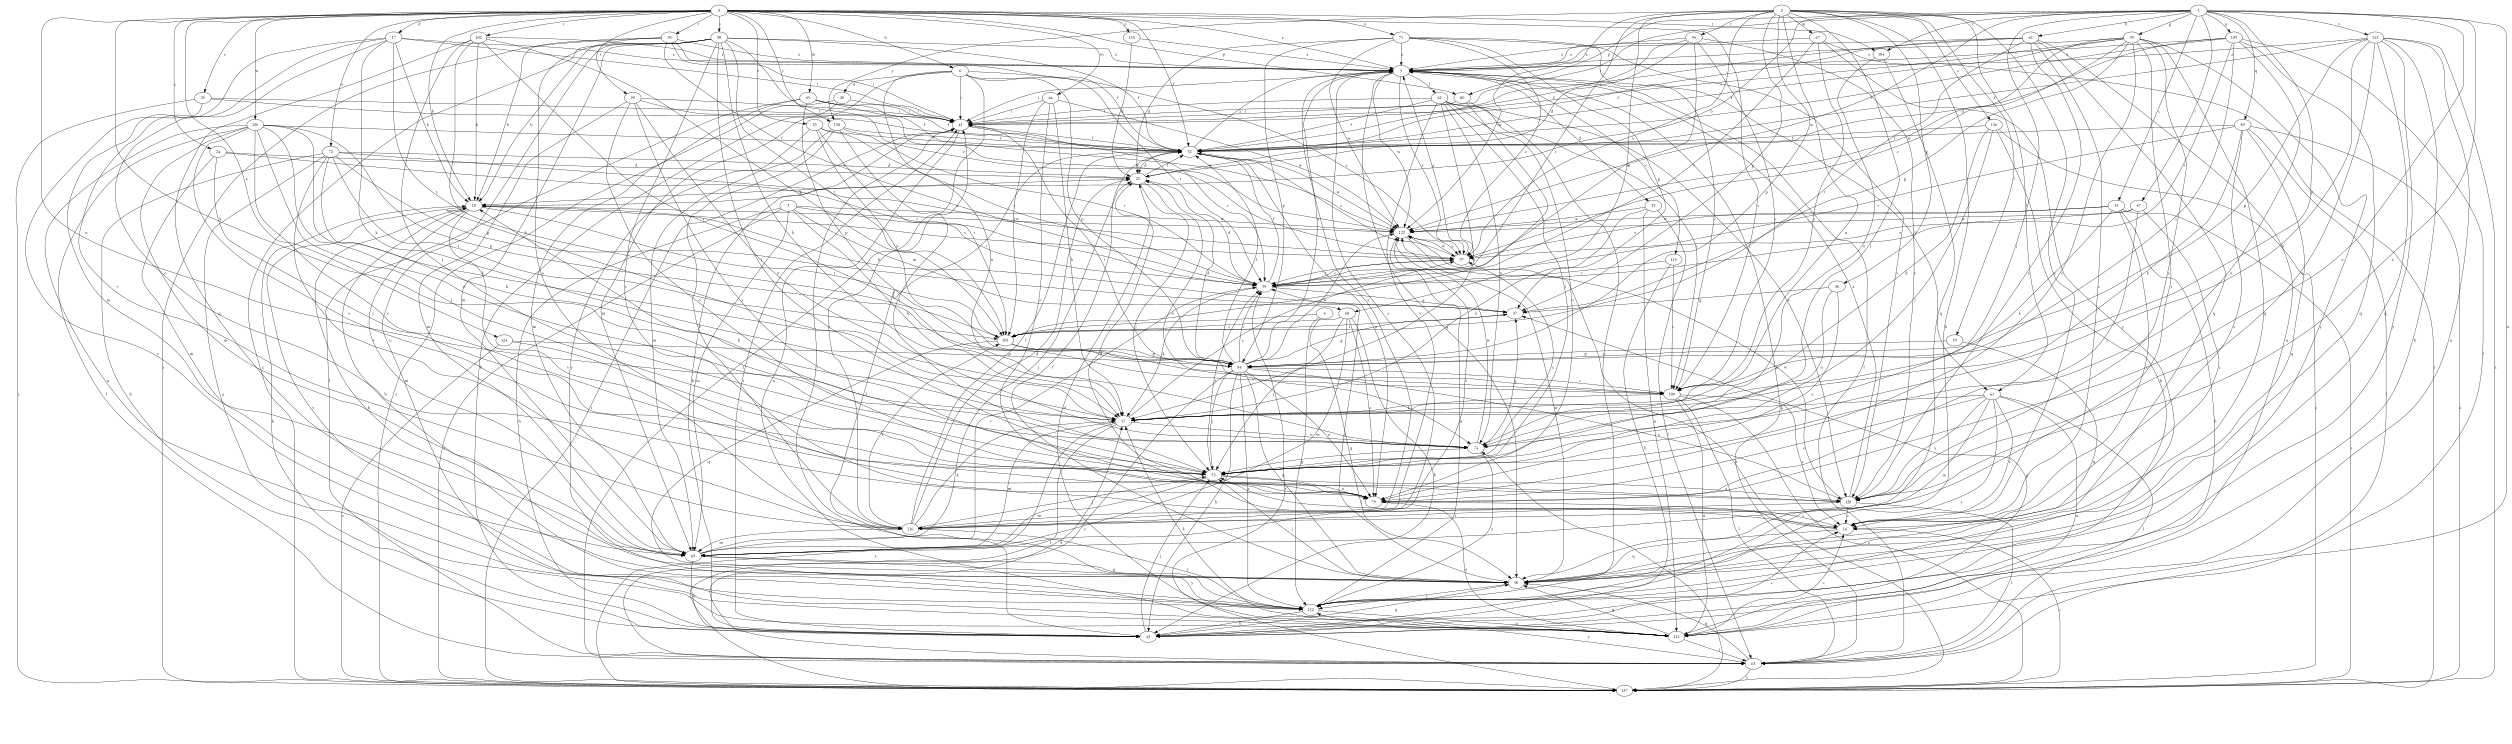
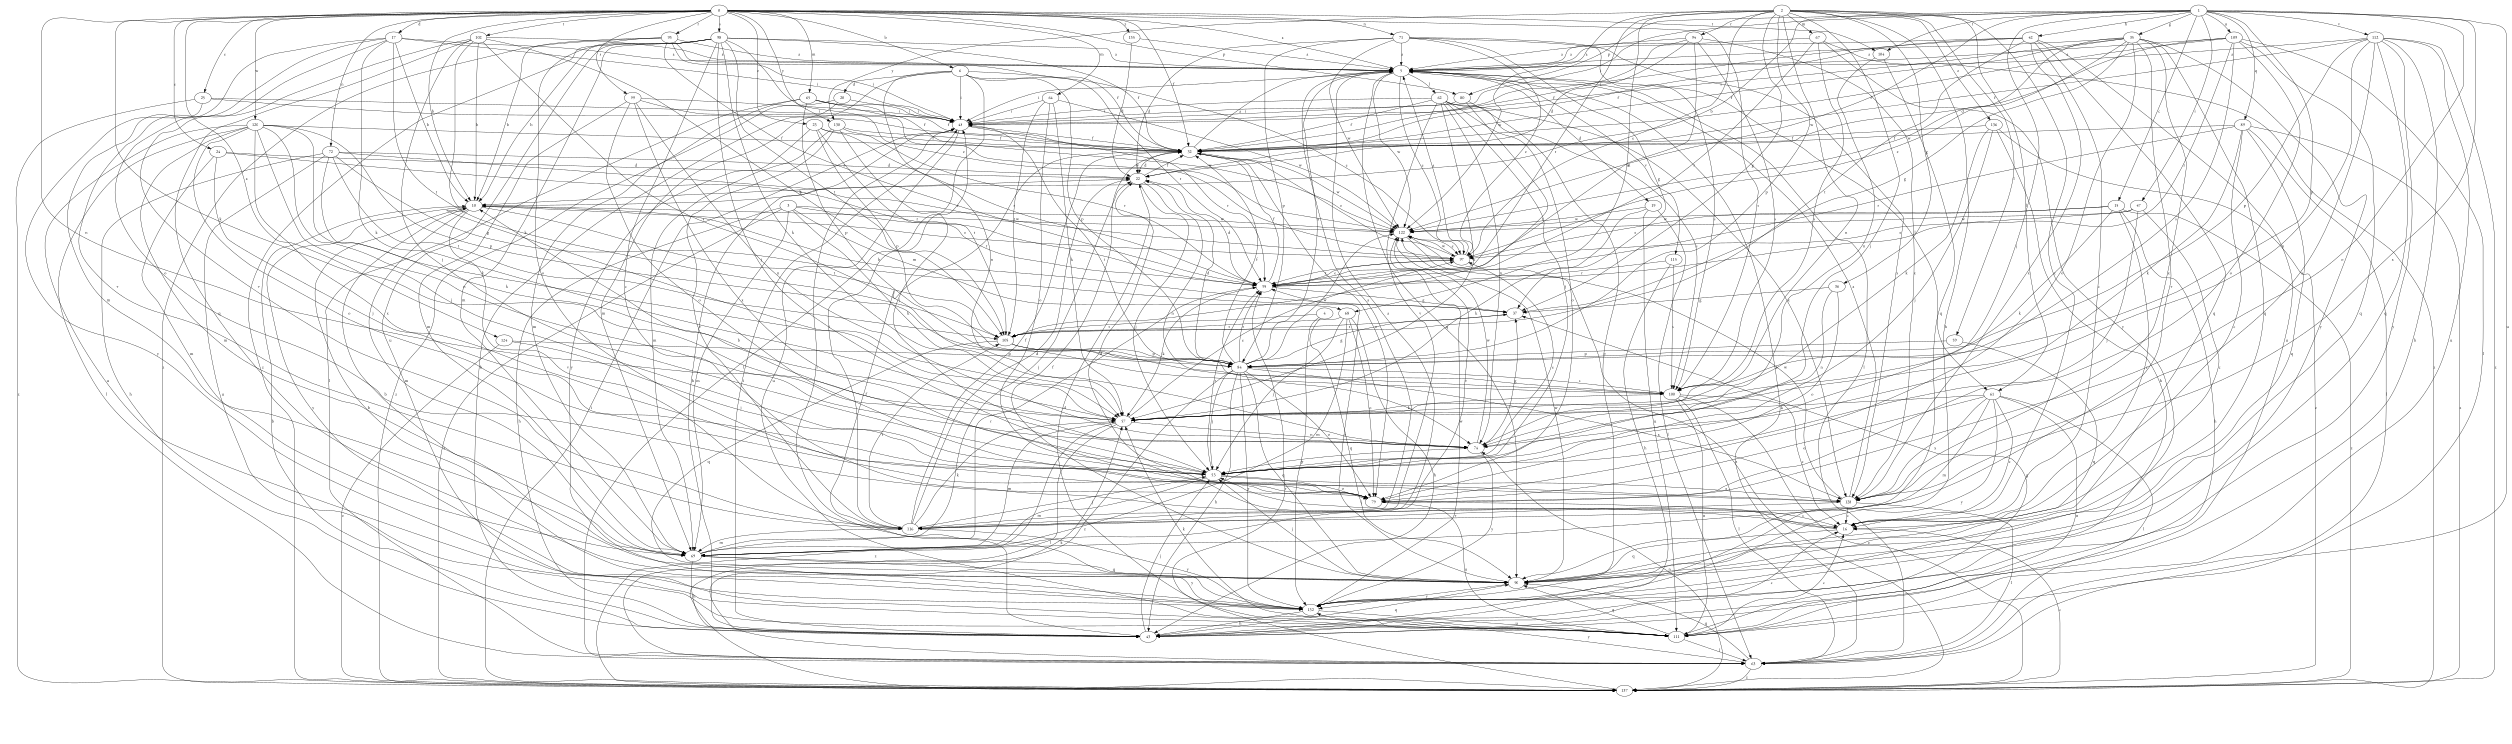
edge "72" -> "116": now "102" -> "116"
